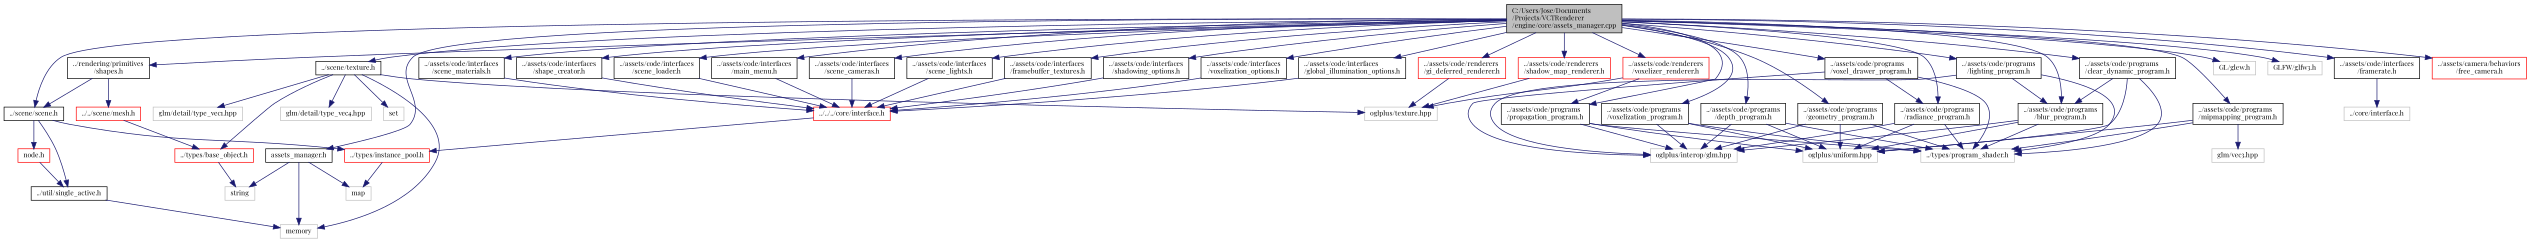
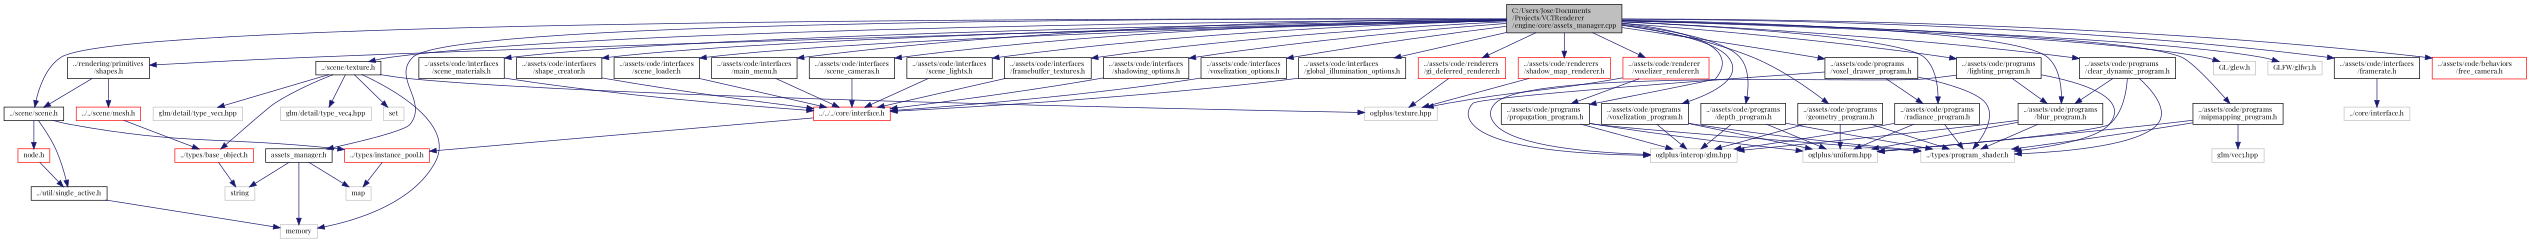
node "../assets/code/renderers /voxelizer_renderer.h": label "../assets/code/renderers /voxelizer_renderer.h" -> "../assets/code/renderer /voxelizer_renderer.h"
node "../assets/camera/behaviors /free_camera.h": label "../assets/camera/behaviors /free_camera.h" -> "../assets/code/behaviors /free_camera.h"
